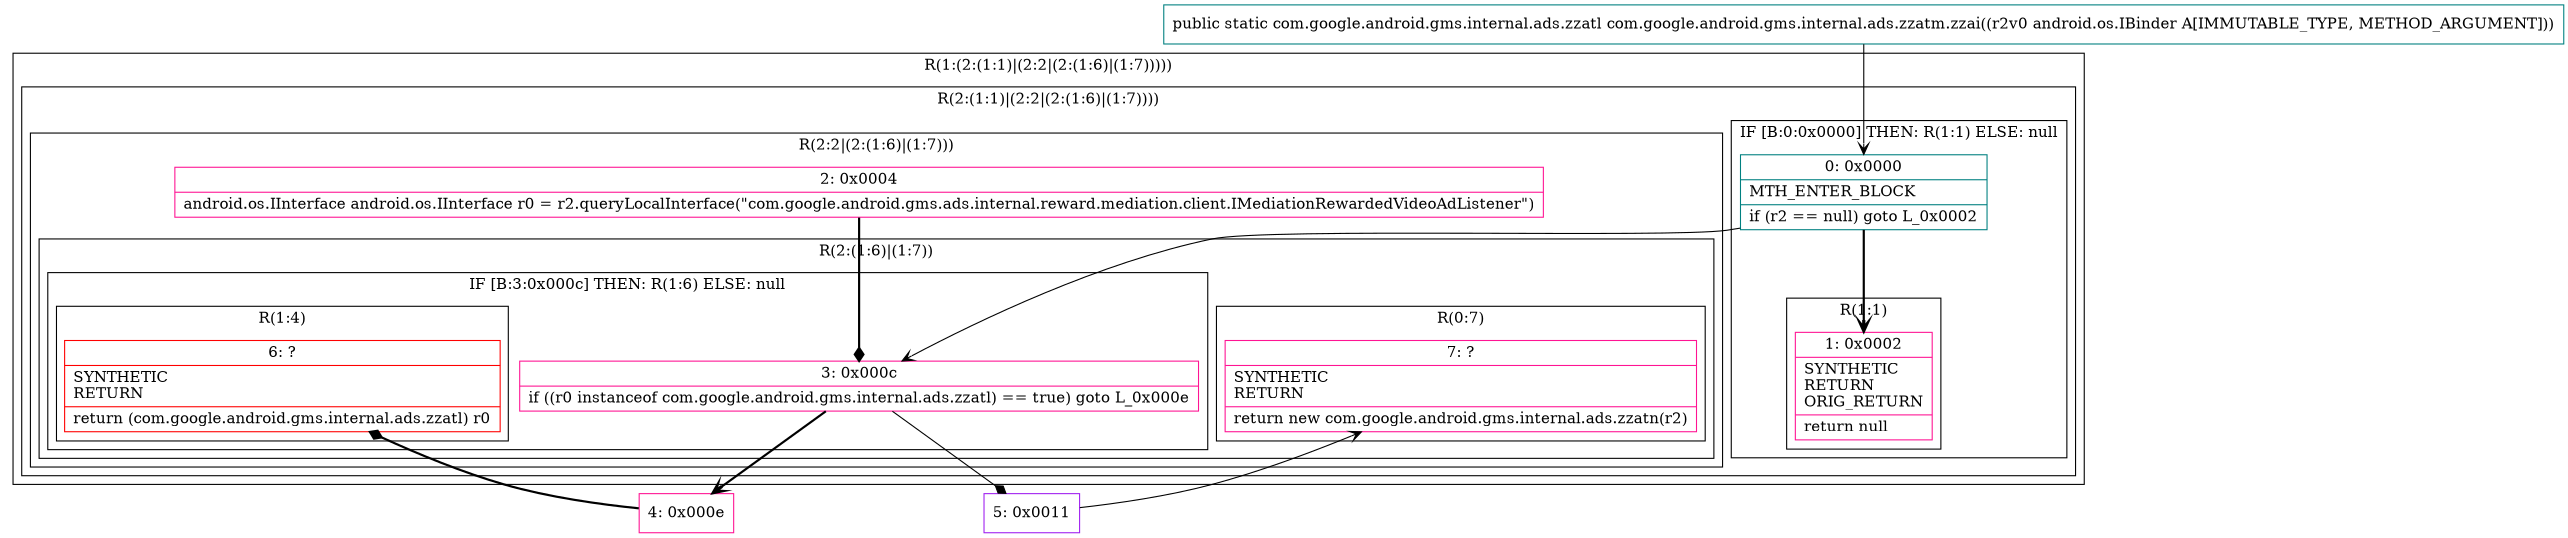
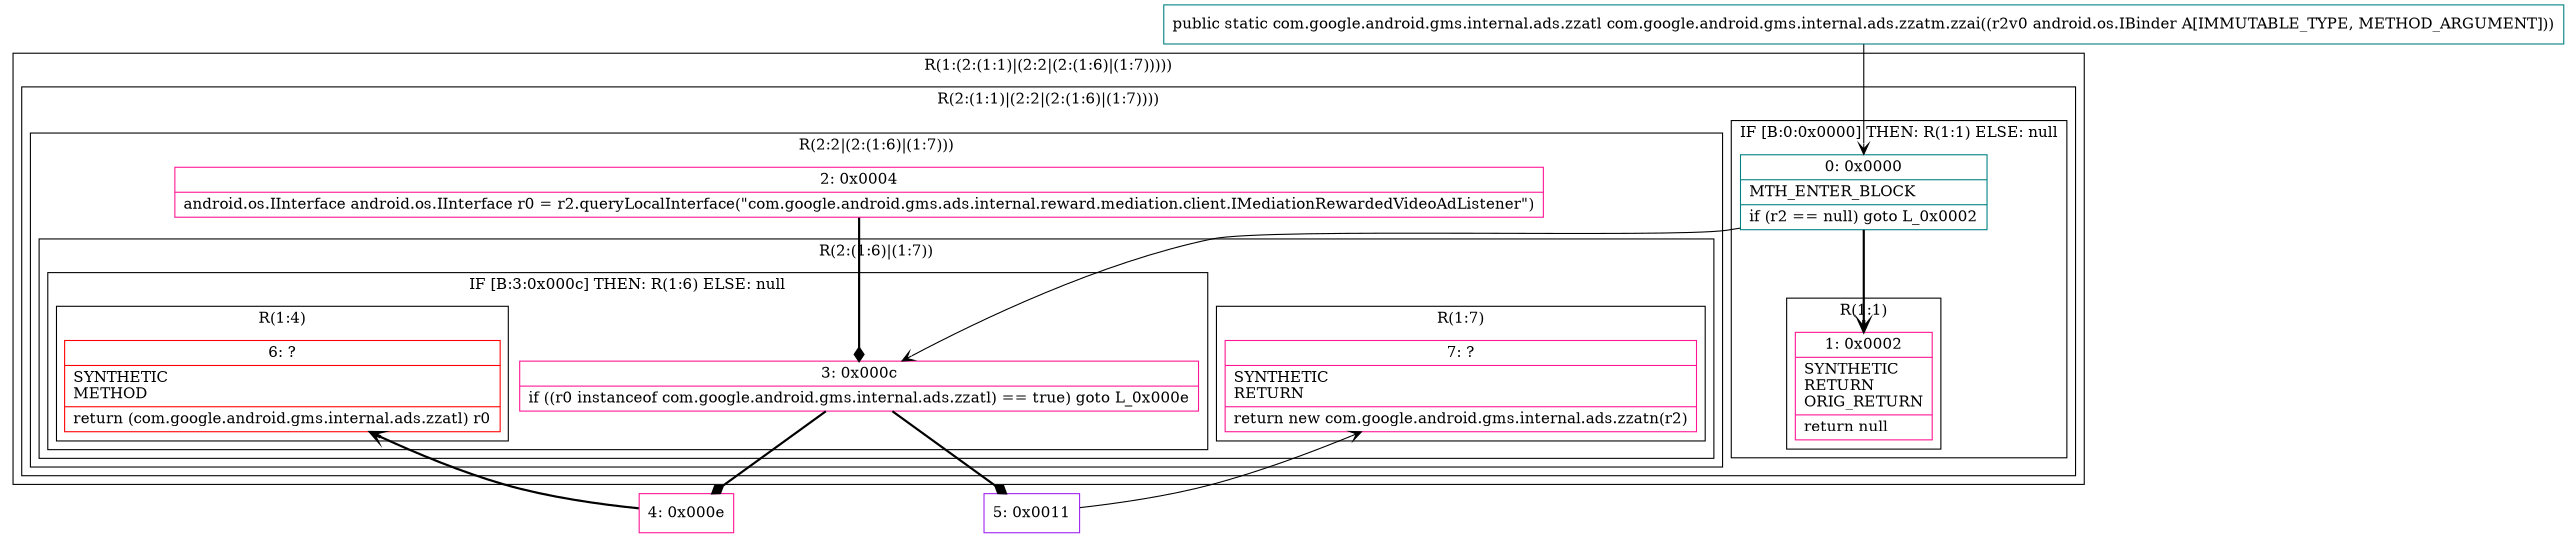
cluster "R(0:7)": label "R(0:7)" -> "R(1:7)"
node "6: ?": text "RETURN" -> "METHOD"
edge "3: 0x000c" -> "4: 0x000e": arrowhead vee -> diamond
edge "3: 0x000c" -> "5: 0x0011": style solid -> bold
edge "4: 0x000e" -> "6: ?": arrowhead diamond -> vee
